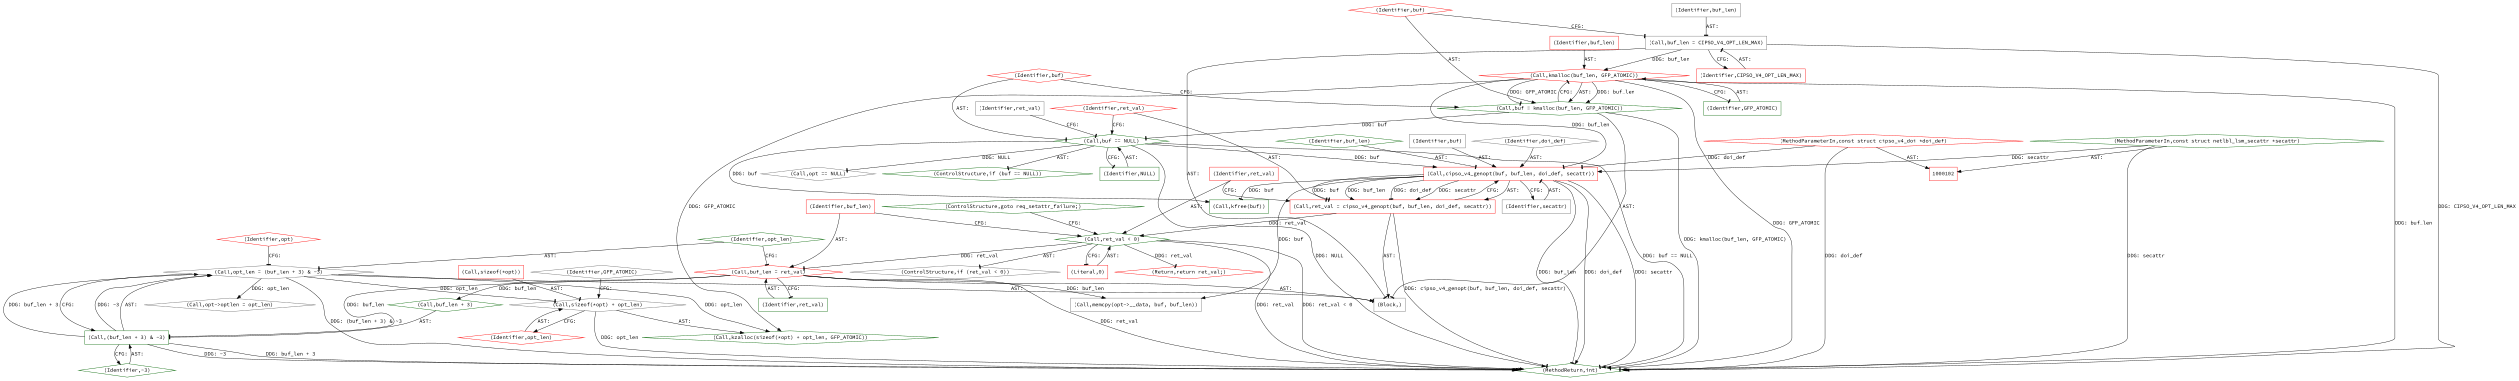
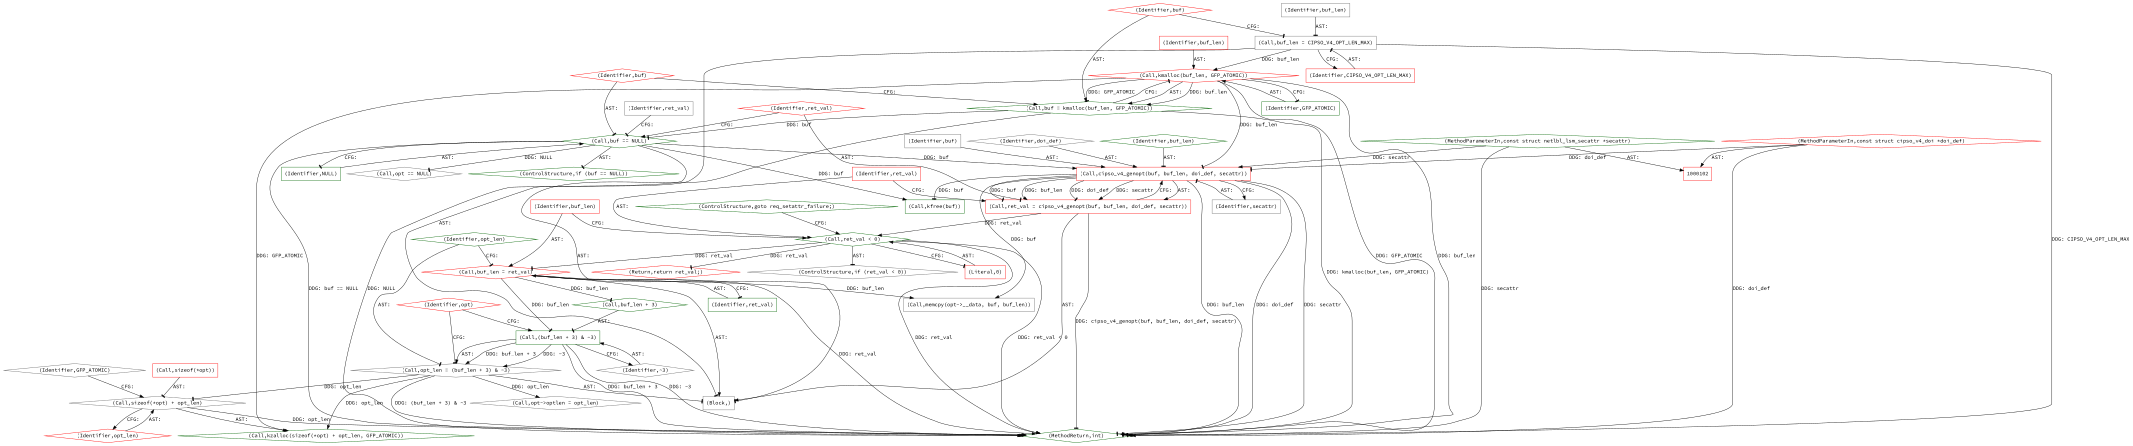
edge "(Call,buf_len = ret_val)" -> "(Call,buf_len + 3)": arrowhead normal -> tee
edge "(Call,opt_len = (buf_len + 3) & ~3)" -> "(Call,(buf_len + 3) & ~3)": now "(Identifier,opt)" -> "(Call,(buf_len + 3) & ~3)"
node "(Identifier,~3)": color darkgreen -> gray40
